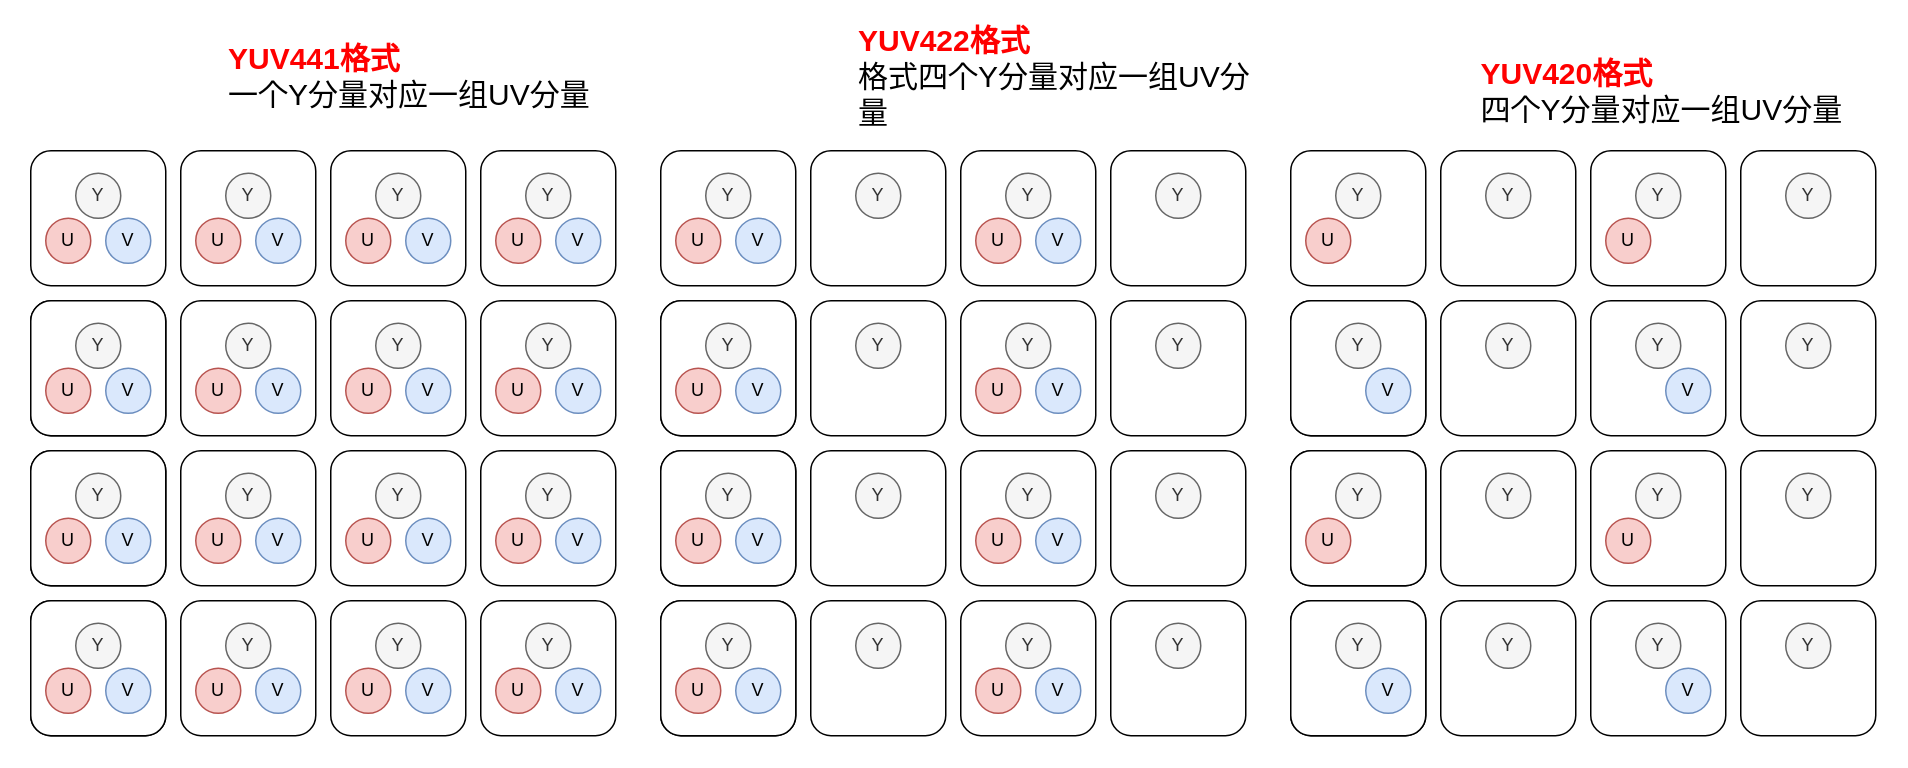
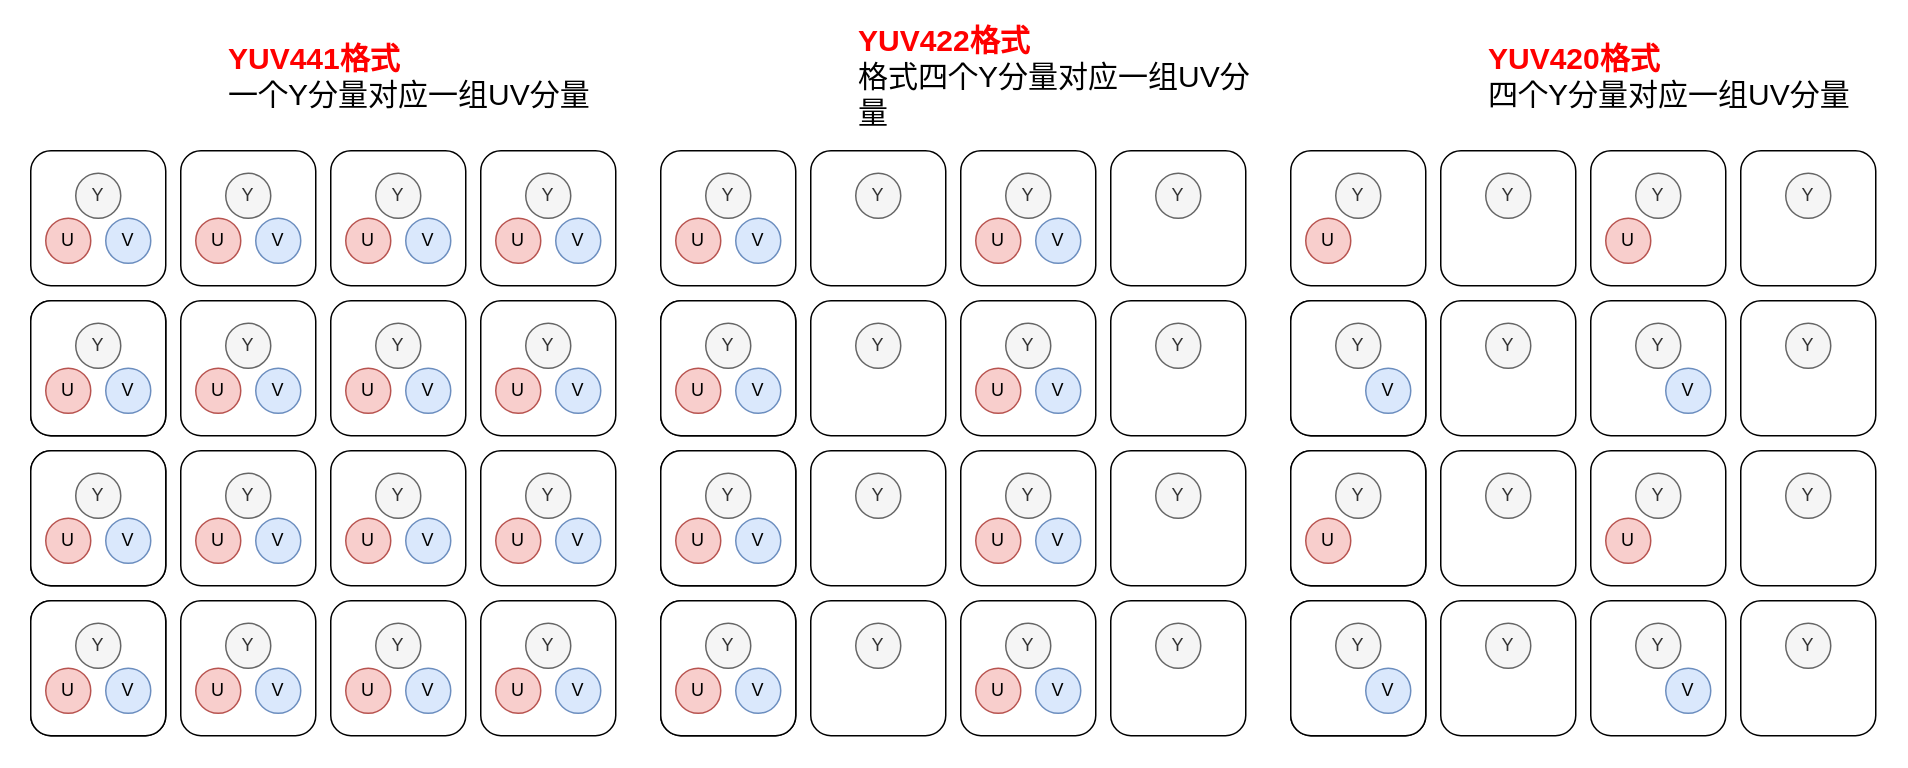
node "YUV420格式四个Y分量对应一组UV分量": moved (1673, 91) -> (1681, 76)
